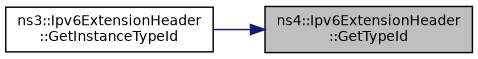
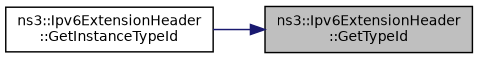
node "ns4::Ipv6ExtensionHeader ::GetTypeId": label "ns4::Ipv6ExtensionHeader ::GetTypeId" -> "ns3::Ipv6ExtensionHeader ::GetTypeId"
